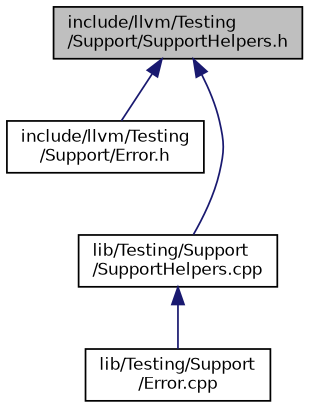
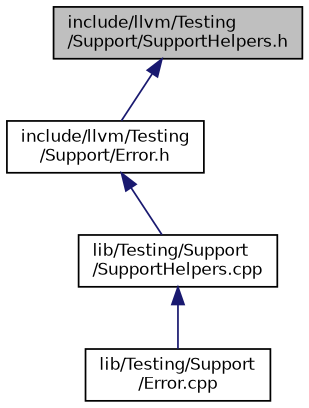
edge "lib/Testing/Support /SupportHelpers.cpp" -> "include/llvm/Testing /Support/SupportHelpers.h": now "lib/Testing/Support /SupportHelpers.cpp" -> "include/llvm/Testing /Support/Error.h"
